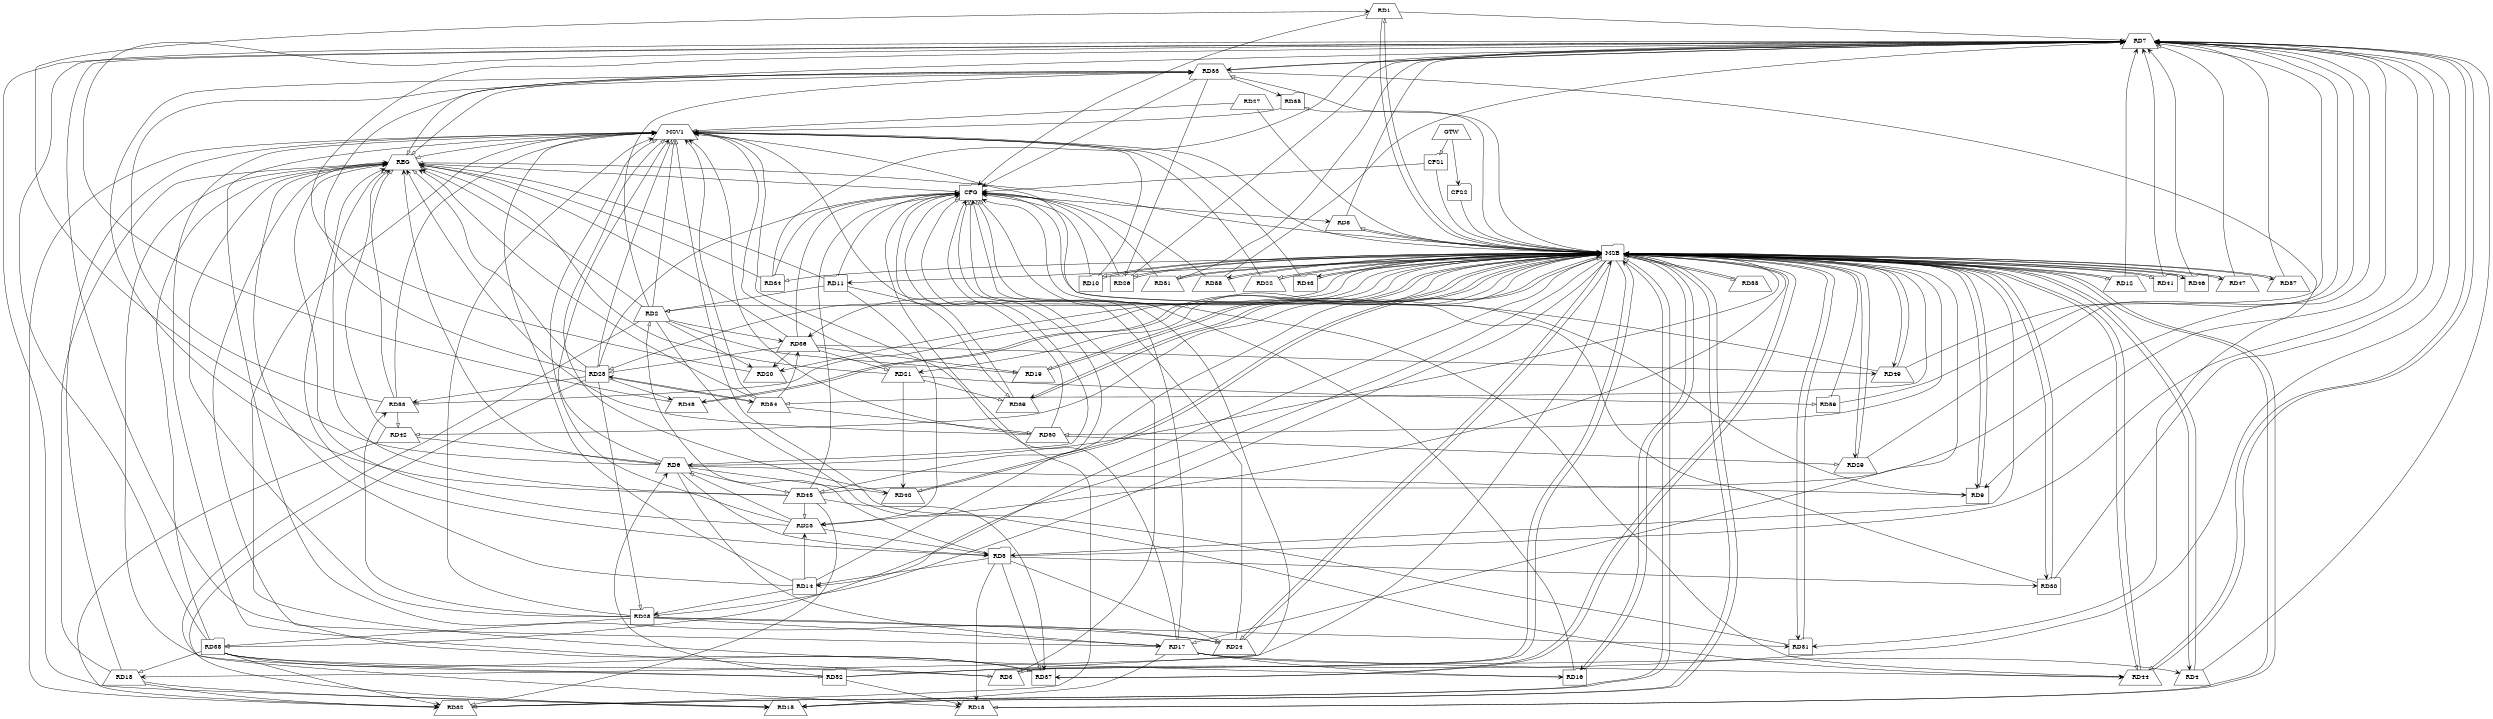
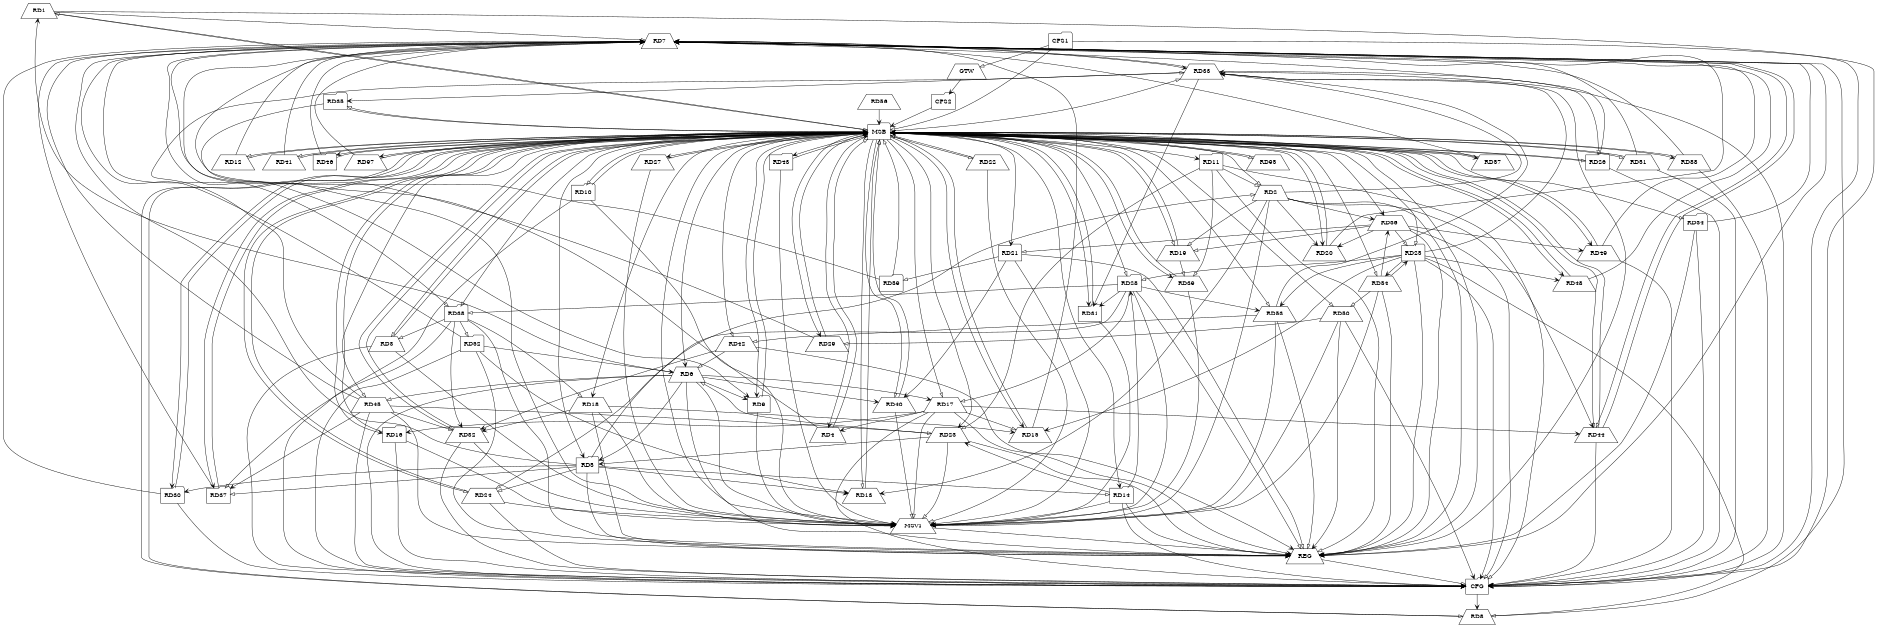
edge "RD38" -> "RD7": reversed
edge "RD45" -> "RD33": arrowhead vee -> onormal
node "RD56": added
edge "RD35" -> "MSB": added
edge "RD33" -> "CFG": reversed
edge "RD20" -> "MSB": added
edge "MSB" -> "RD27": added
edge "GTW" -> "CPS1": reversed
edge "RD25" -> "MSV1": now "RD25" -> "RD8"
node "RD55": label "RD55" -> "RD95"
node "RD41": shape folder -> trapezium
node "RD47": label "RD47" -> "RD97"
node "RD21": shape trapezium -> folder
edge "RD21" -> "RD39": now "RD19" -> "RD39"
